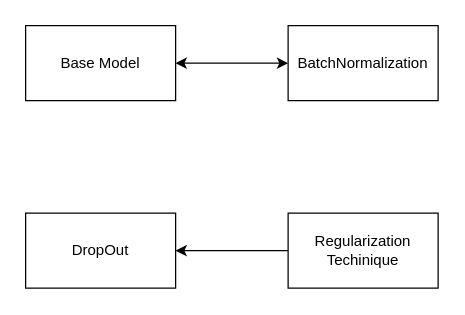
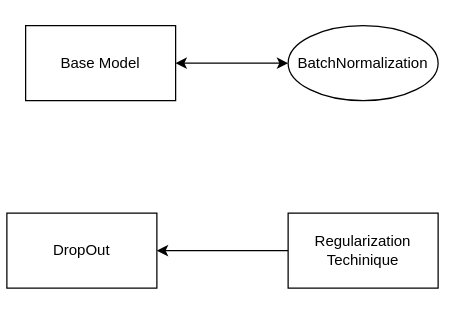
node "BatchNormalization": shape rectangle -> ellipse
node "DropOut": moved (101, 251) -> (82, 251)
